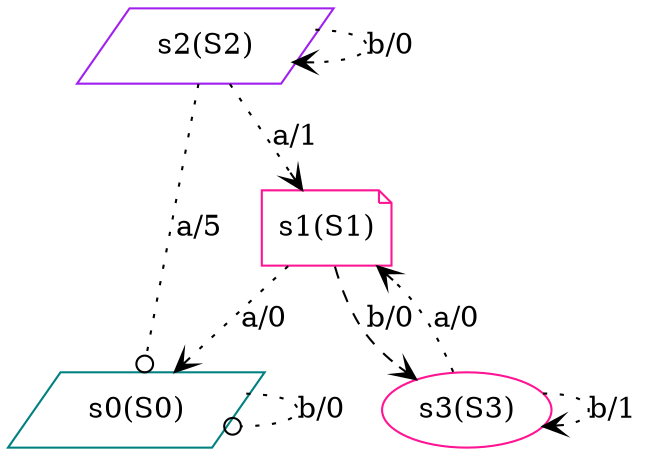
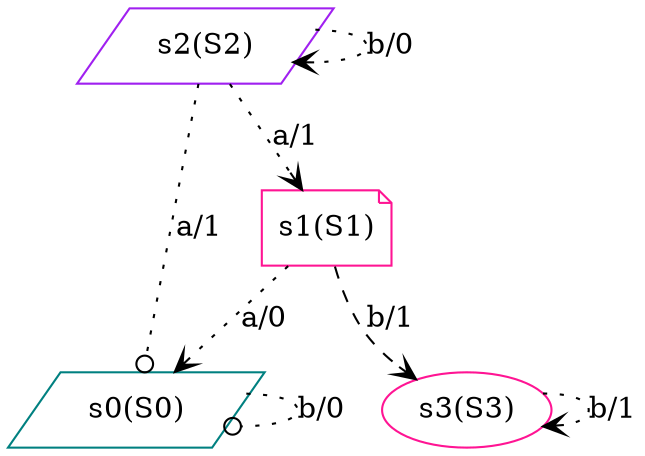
edge "s2(S2)" -> "s0(S0)": label "a/5" -> "a/1"
edge "s1(S1)" -> "s3(S3)": label "b/0" -> "b/1"
edge "s3(S3)" -> "s1(S1)": removed, label "a/0"
